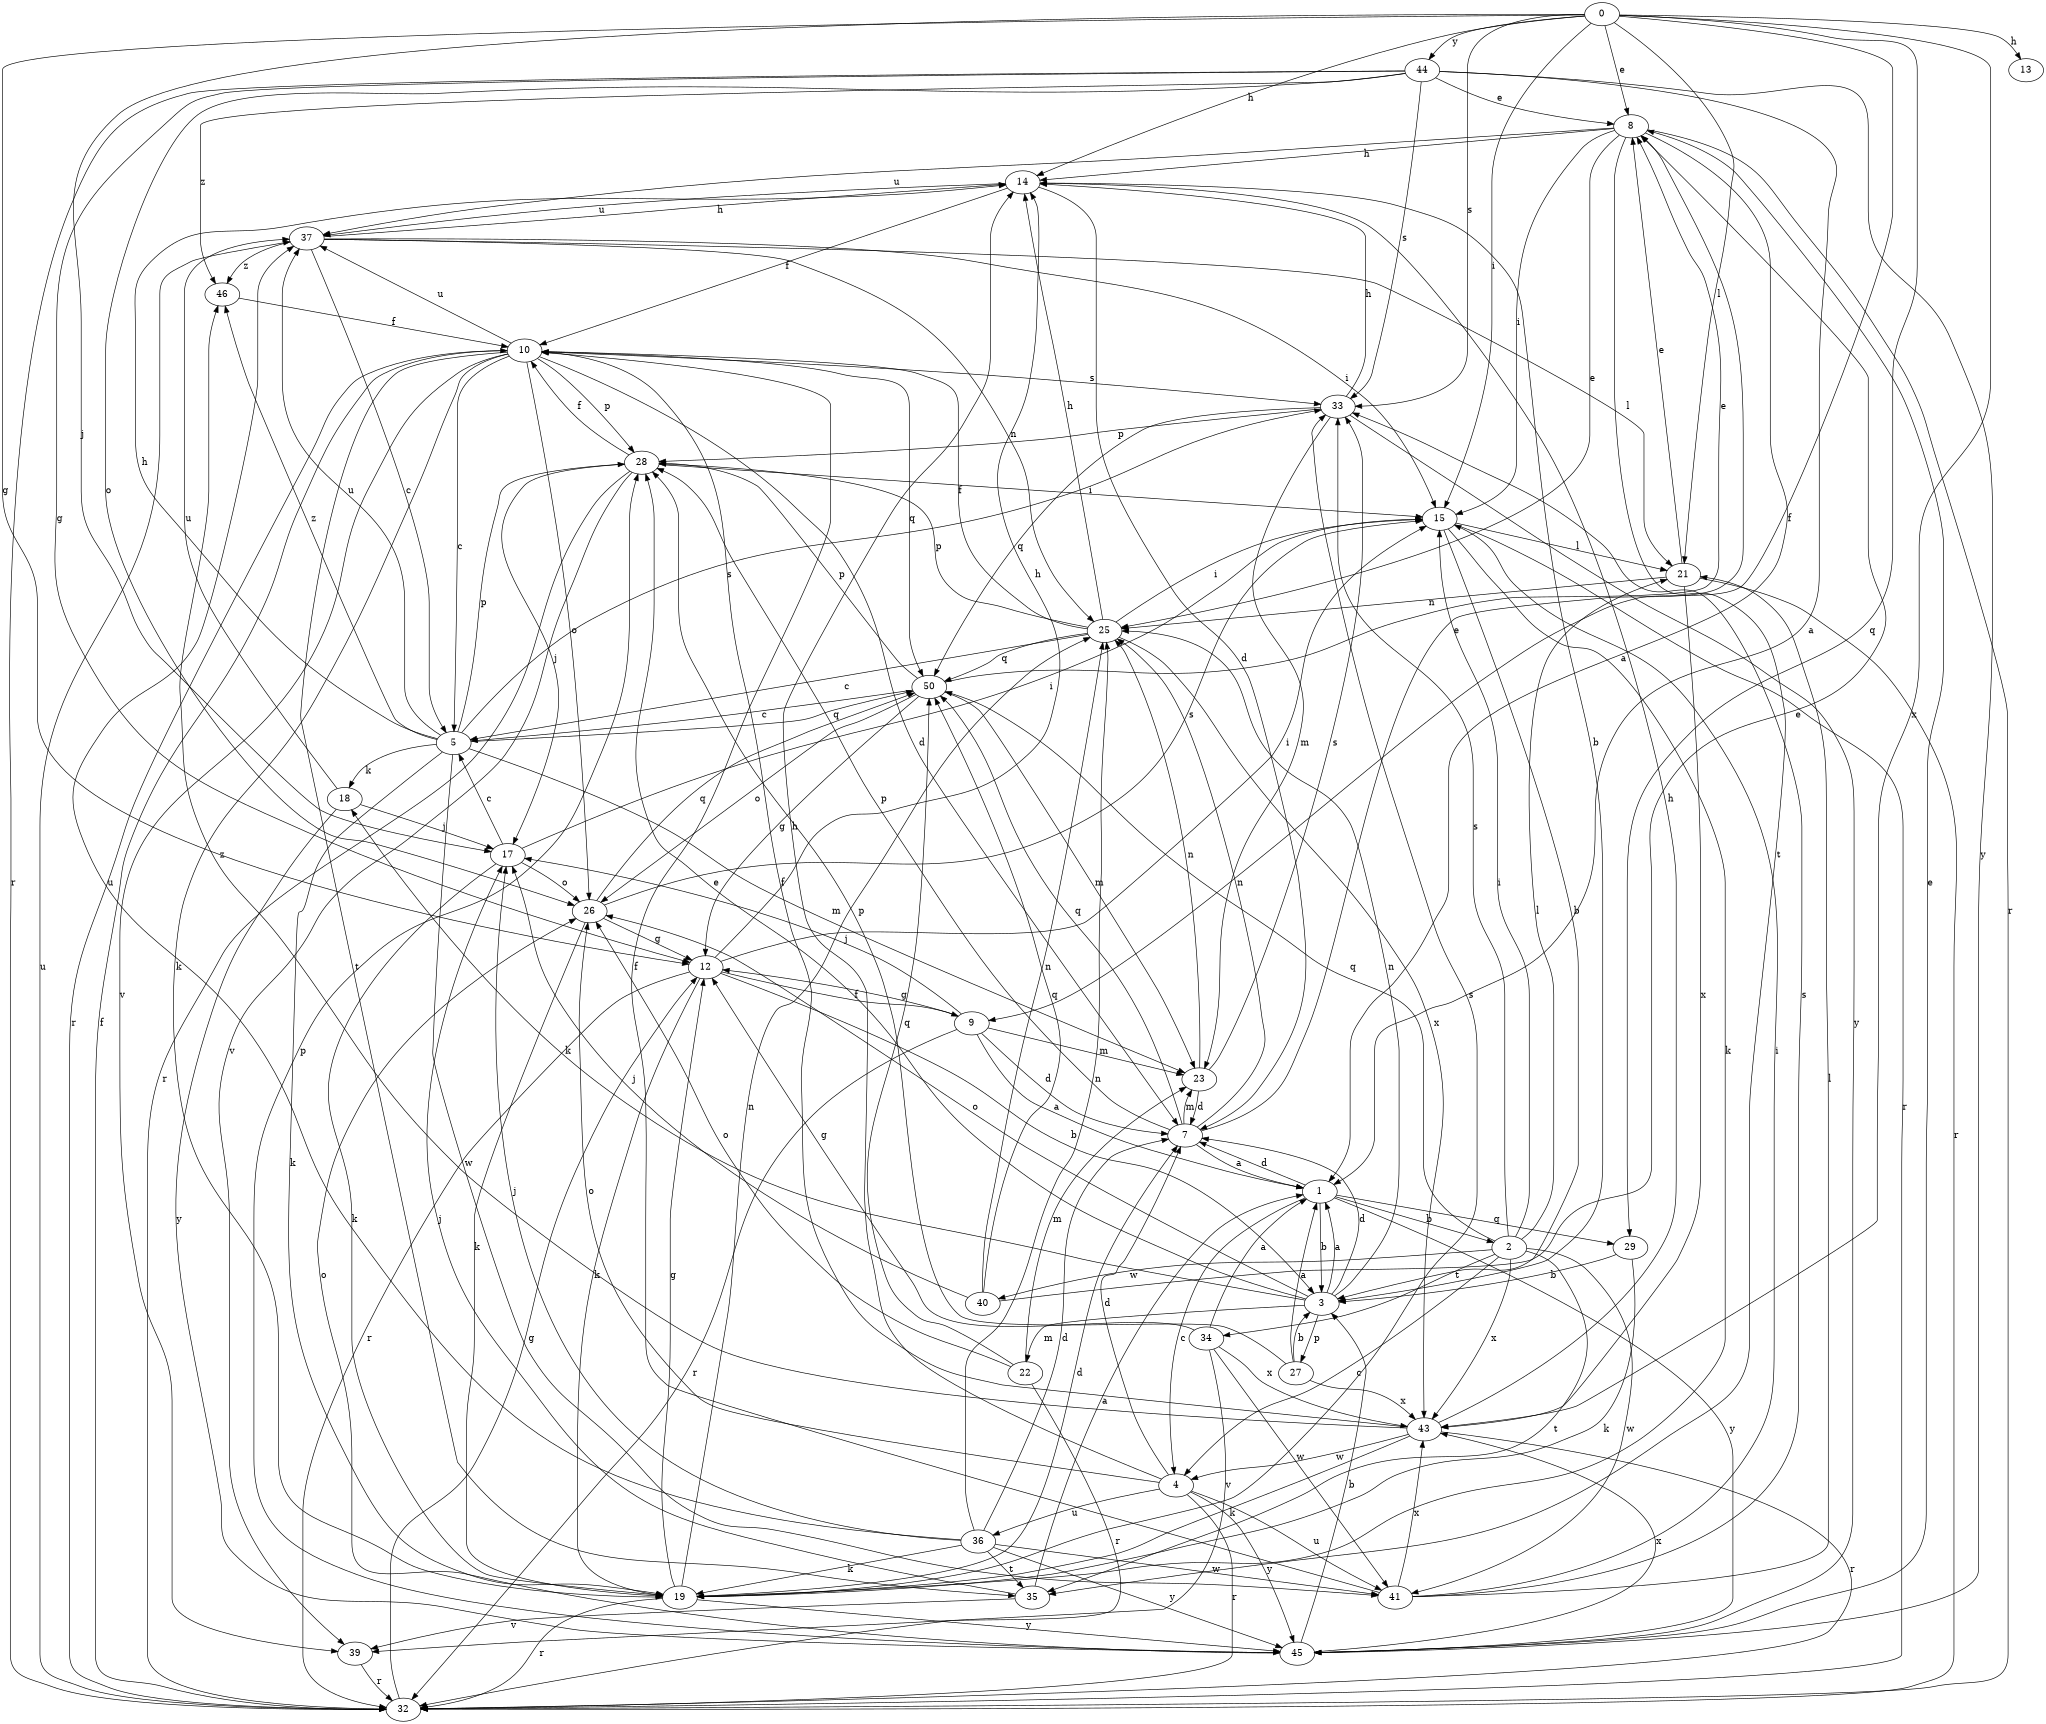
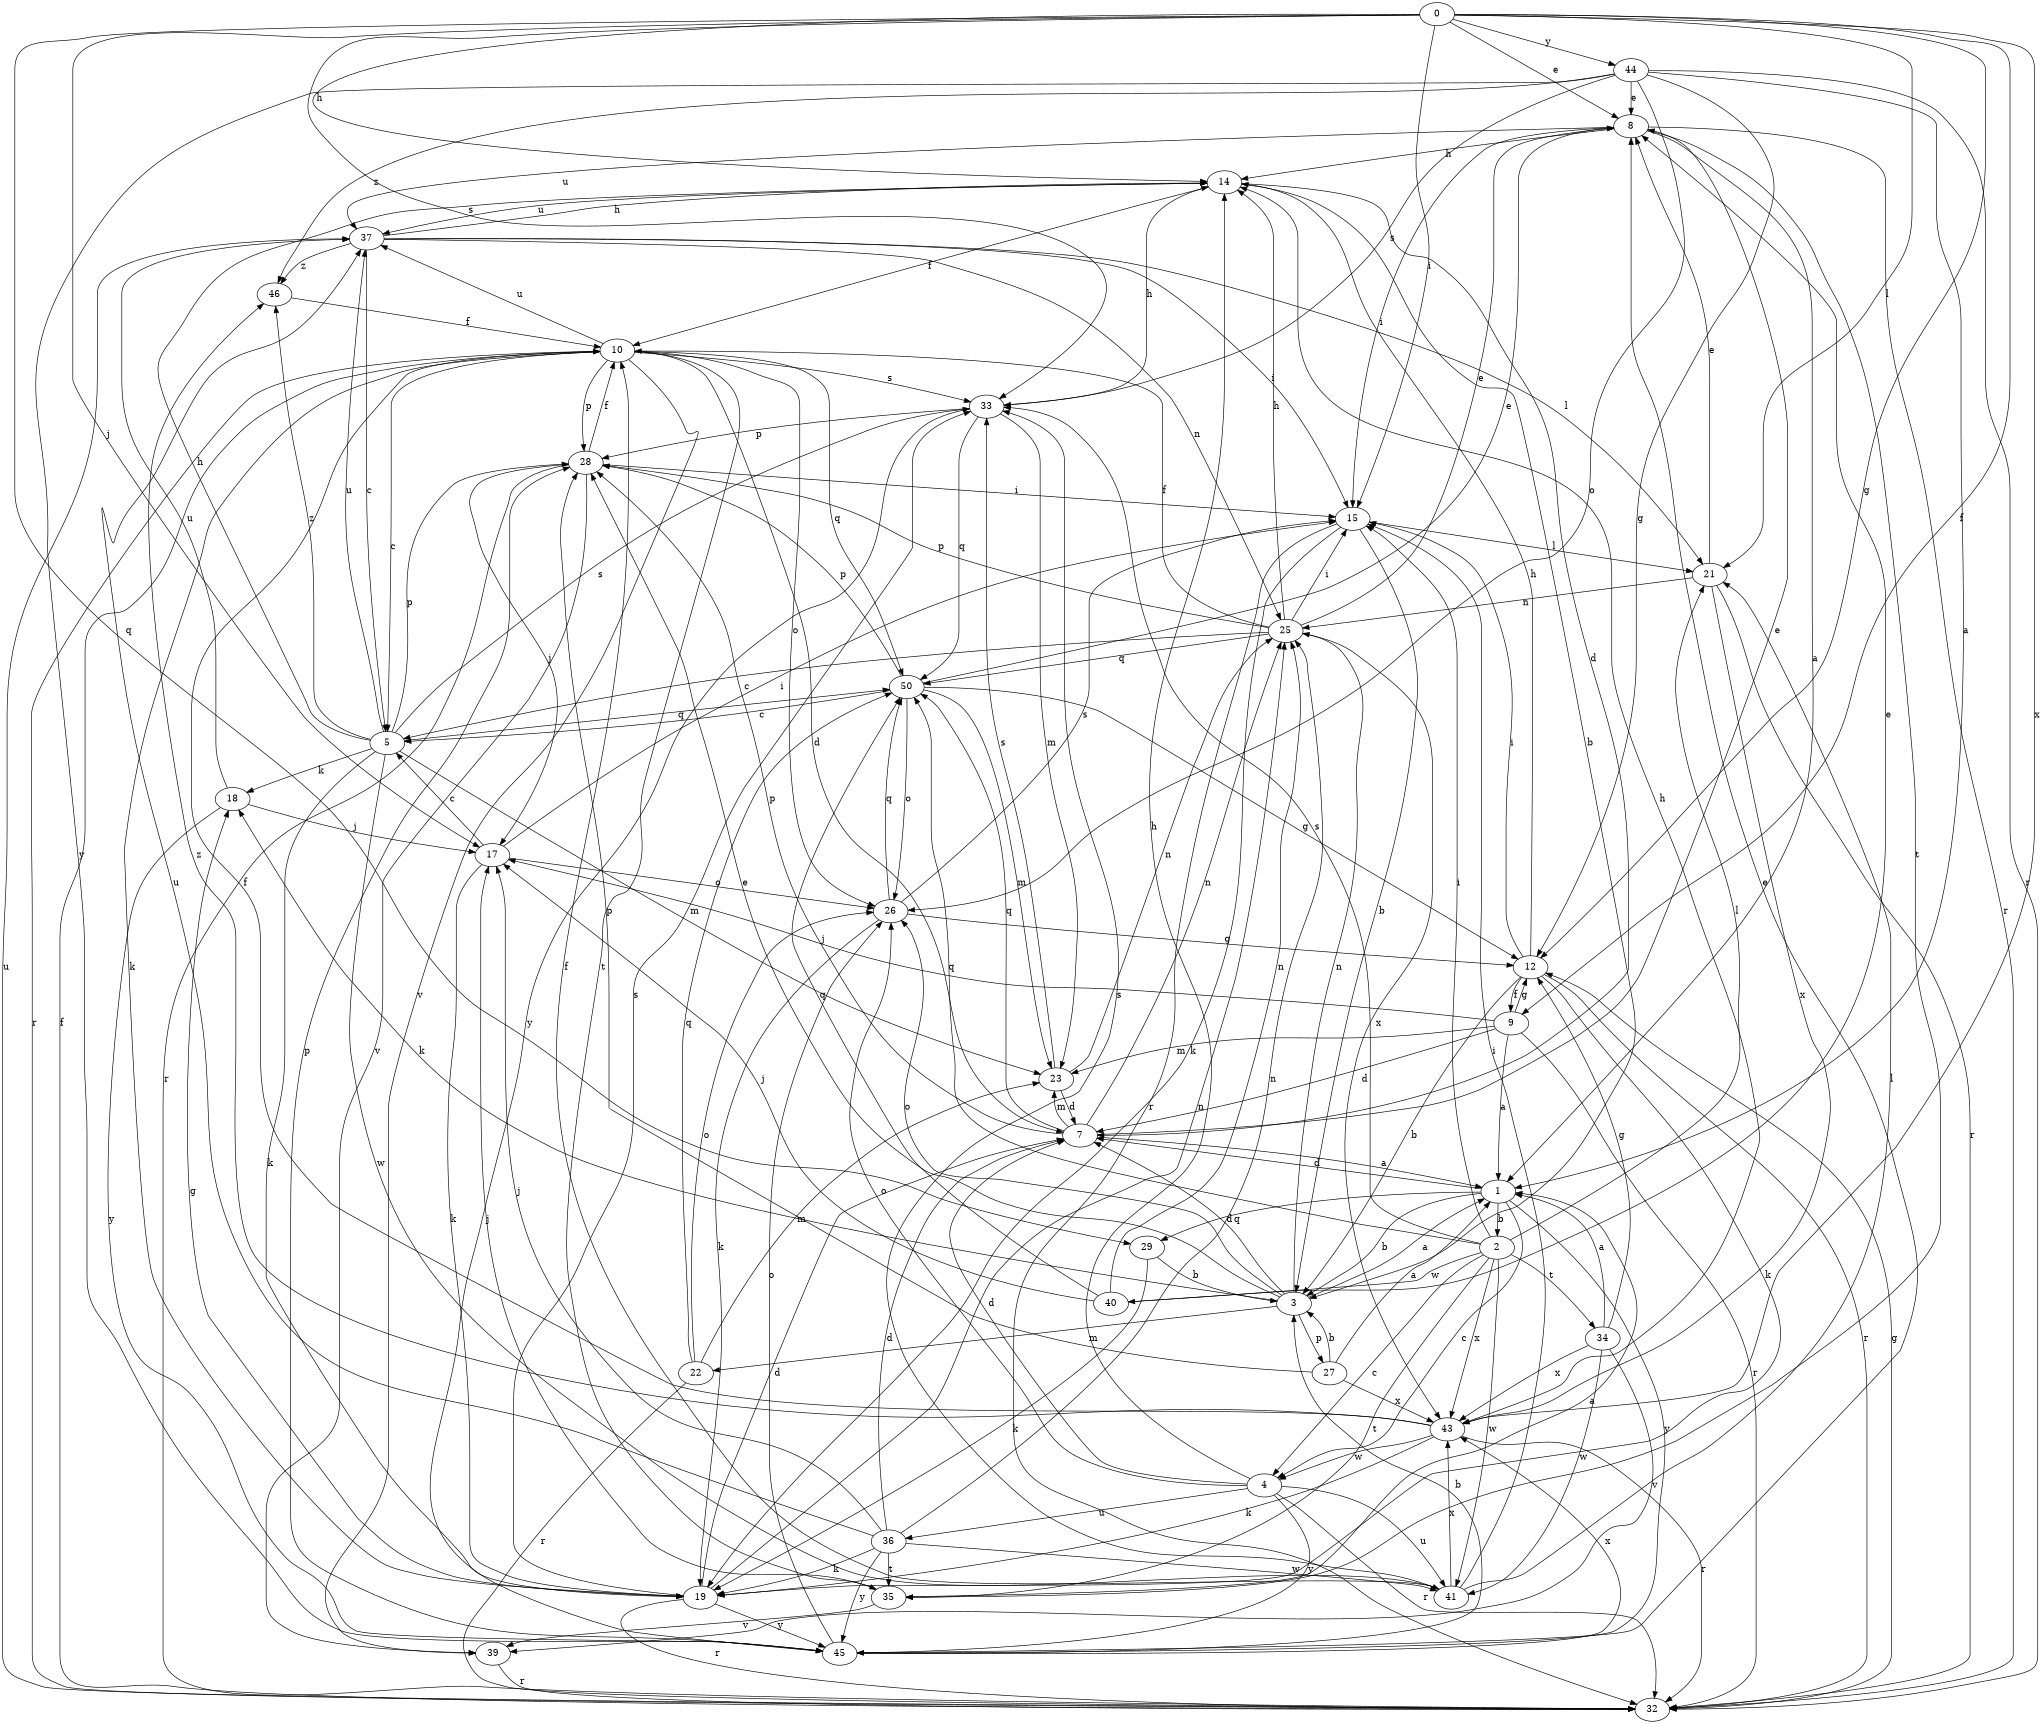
node "13": removed
edge "8" -> "25": reversed
edge "19" -> "12": now "19" -> "18"
